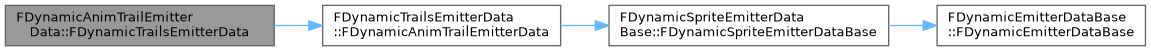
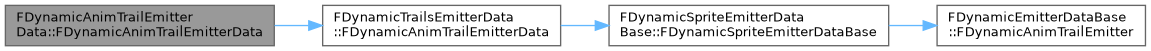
node "FDynamicAnimTrailEmitter Data::FDynamicTrailsEmitterData": label "FDynamicAnimTrailEmitter Data::FDynamicTrailsEmitterData" -> "FDynamicAnimTrailEmitter Data::FDynamicAnimTrailEmitterData"
node "FDynamicEmitterDataBase ::FDynamicEmitterDataBase": label "FDynamicEmitterDataBase ::FDynamicEmitterDataBase" -> "FDynamicEmitterDataBase ::FDynamicAnimTrailEmitter"
